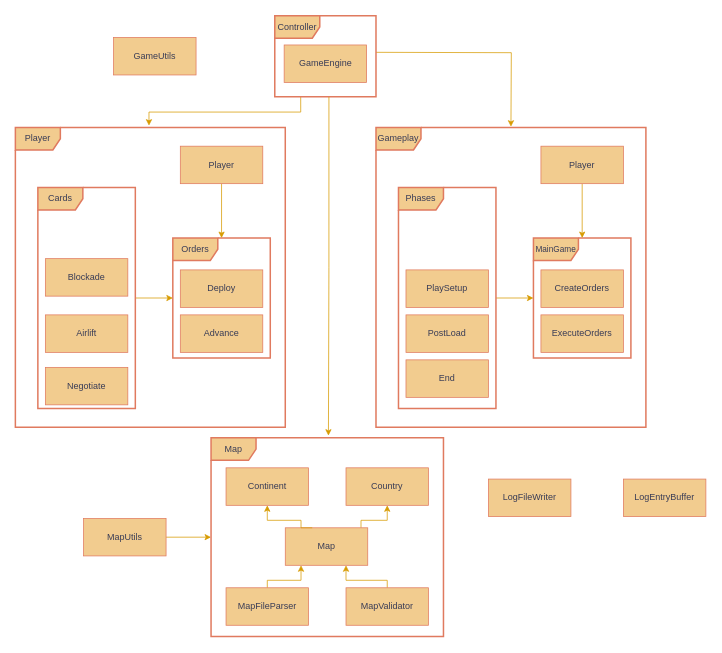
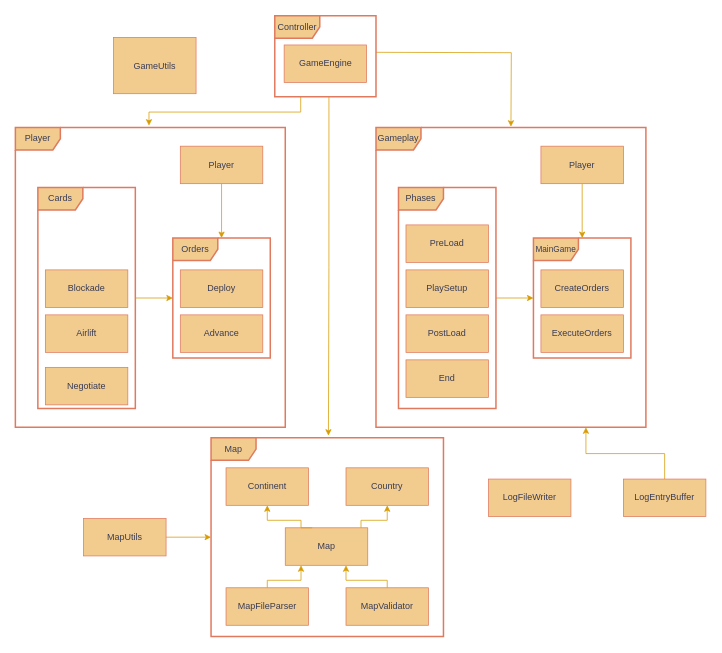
node "GameUtils": size 83x38 -> 83x56
node "PreLoad": added
node "Blockade": moved (87, 277) -> (87, 288)
edge "LogEntryBuffer" -> "Gameplay": added
